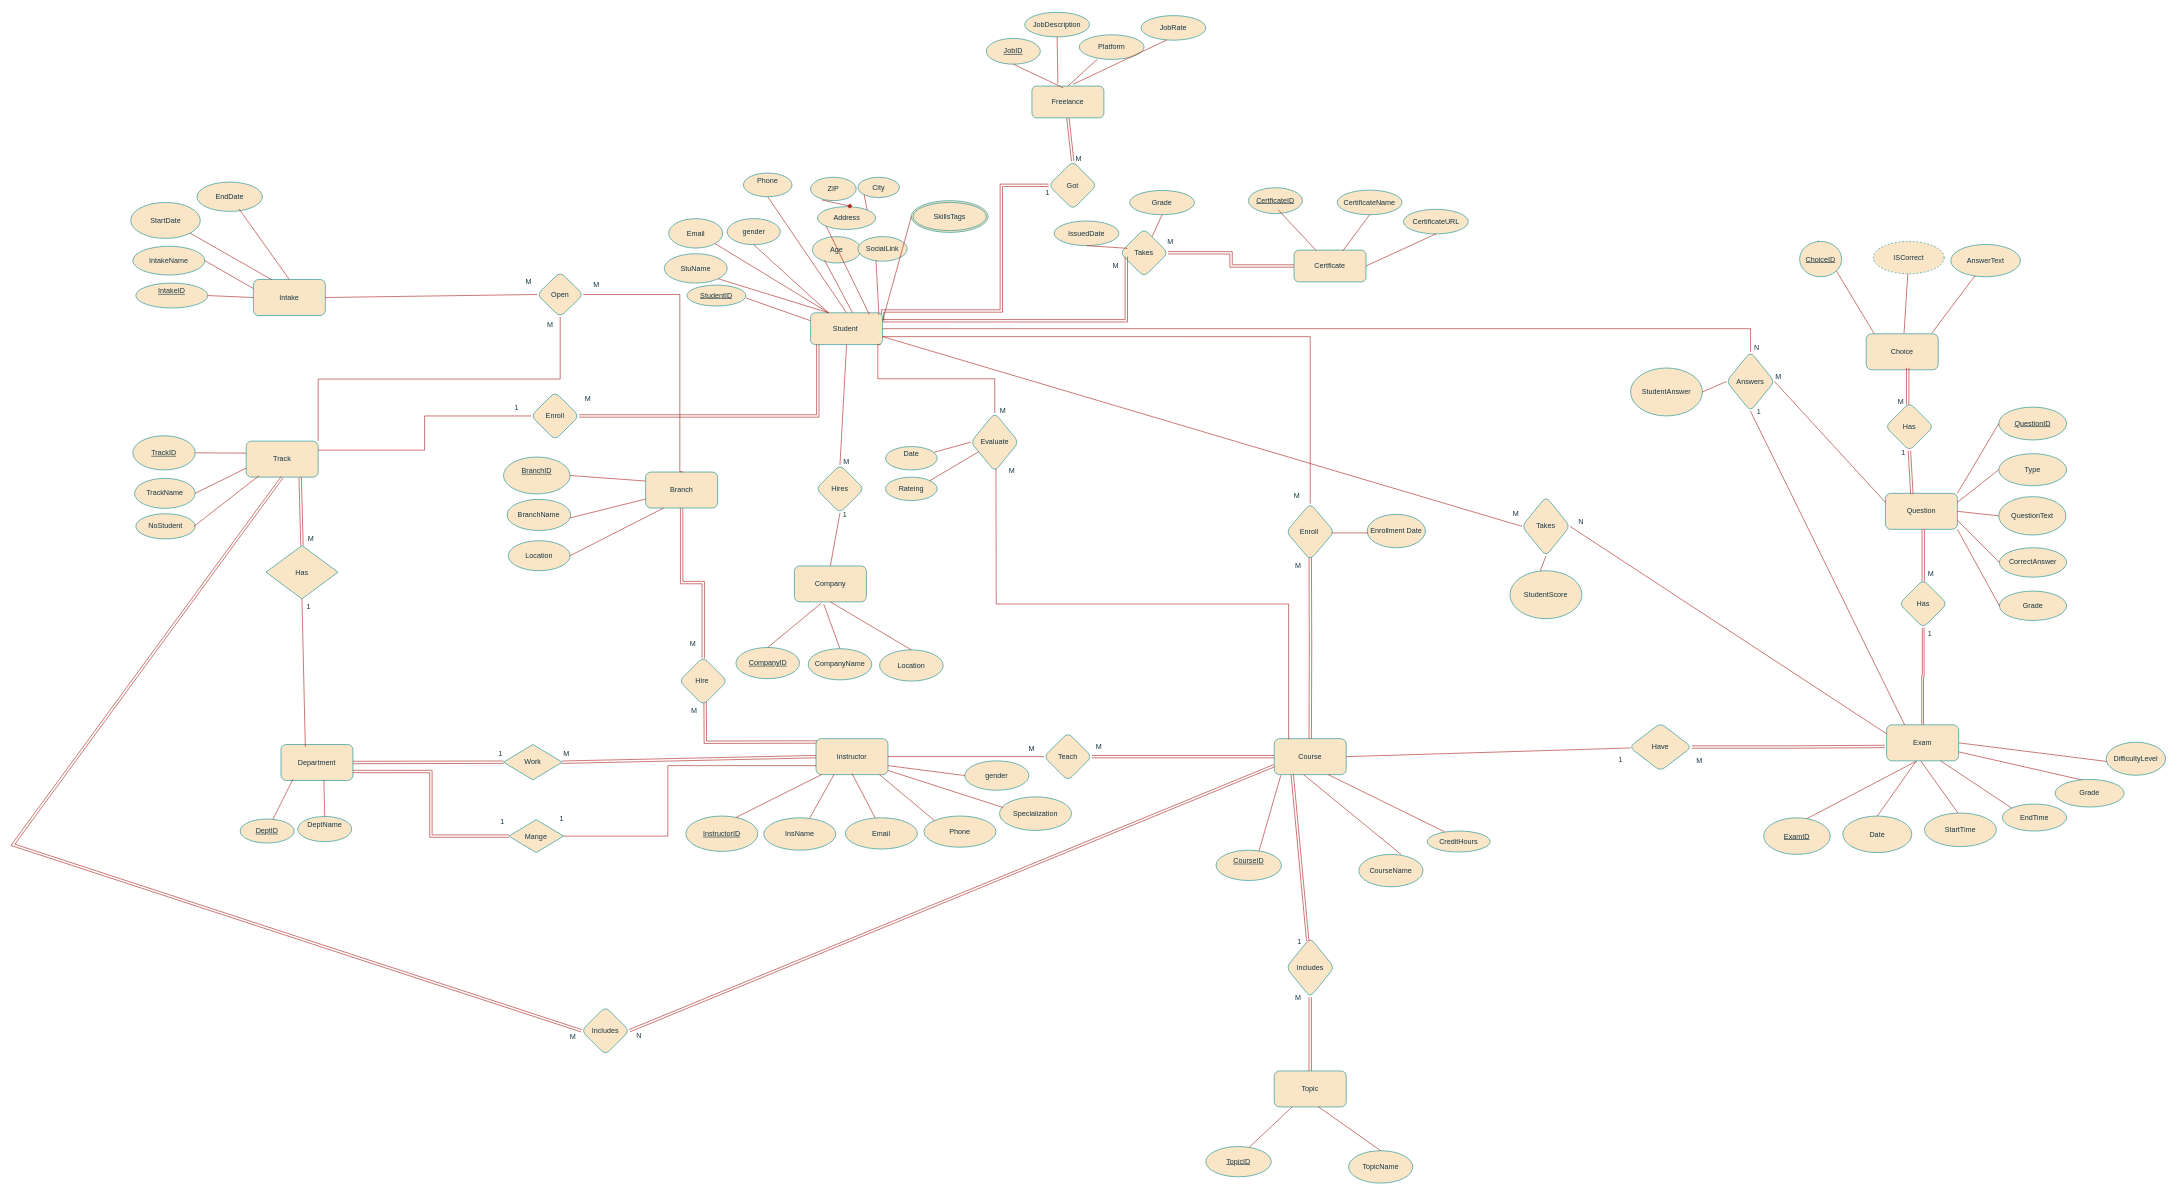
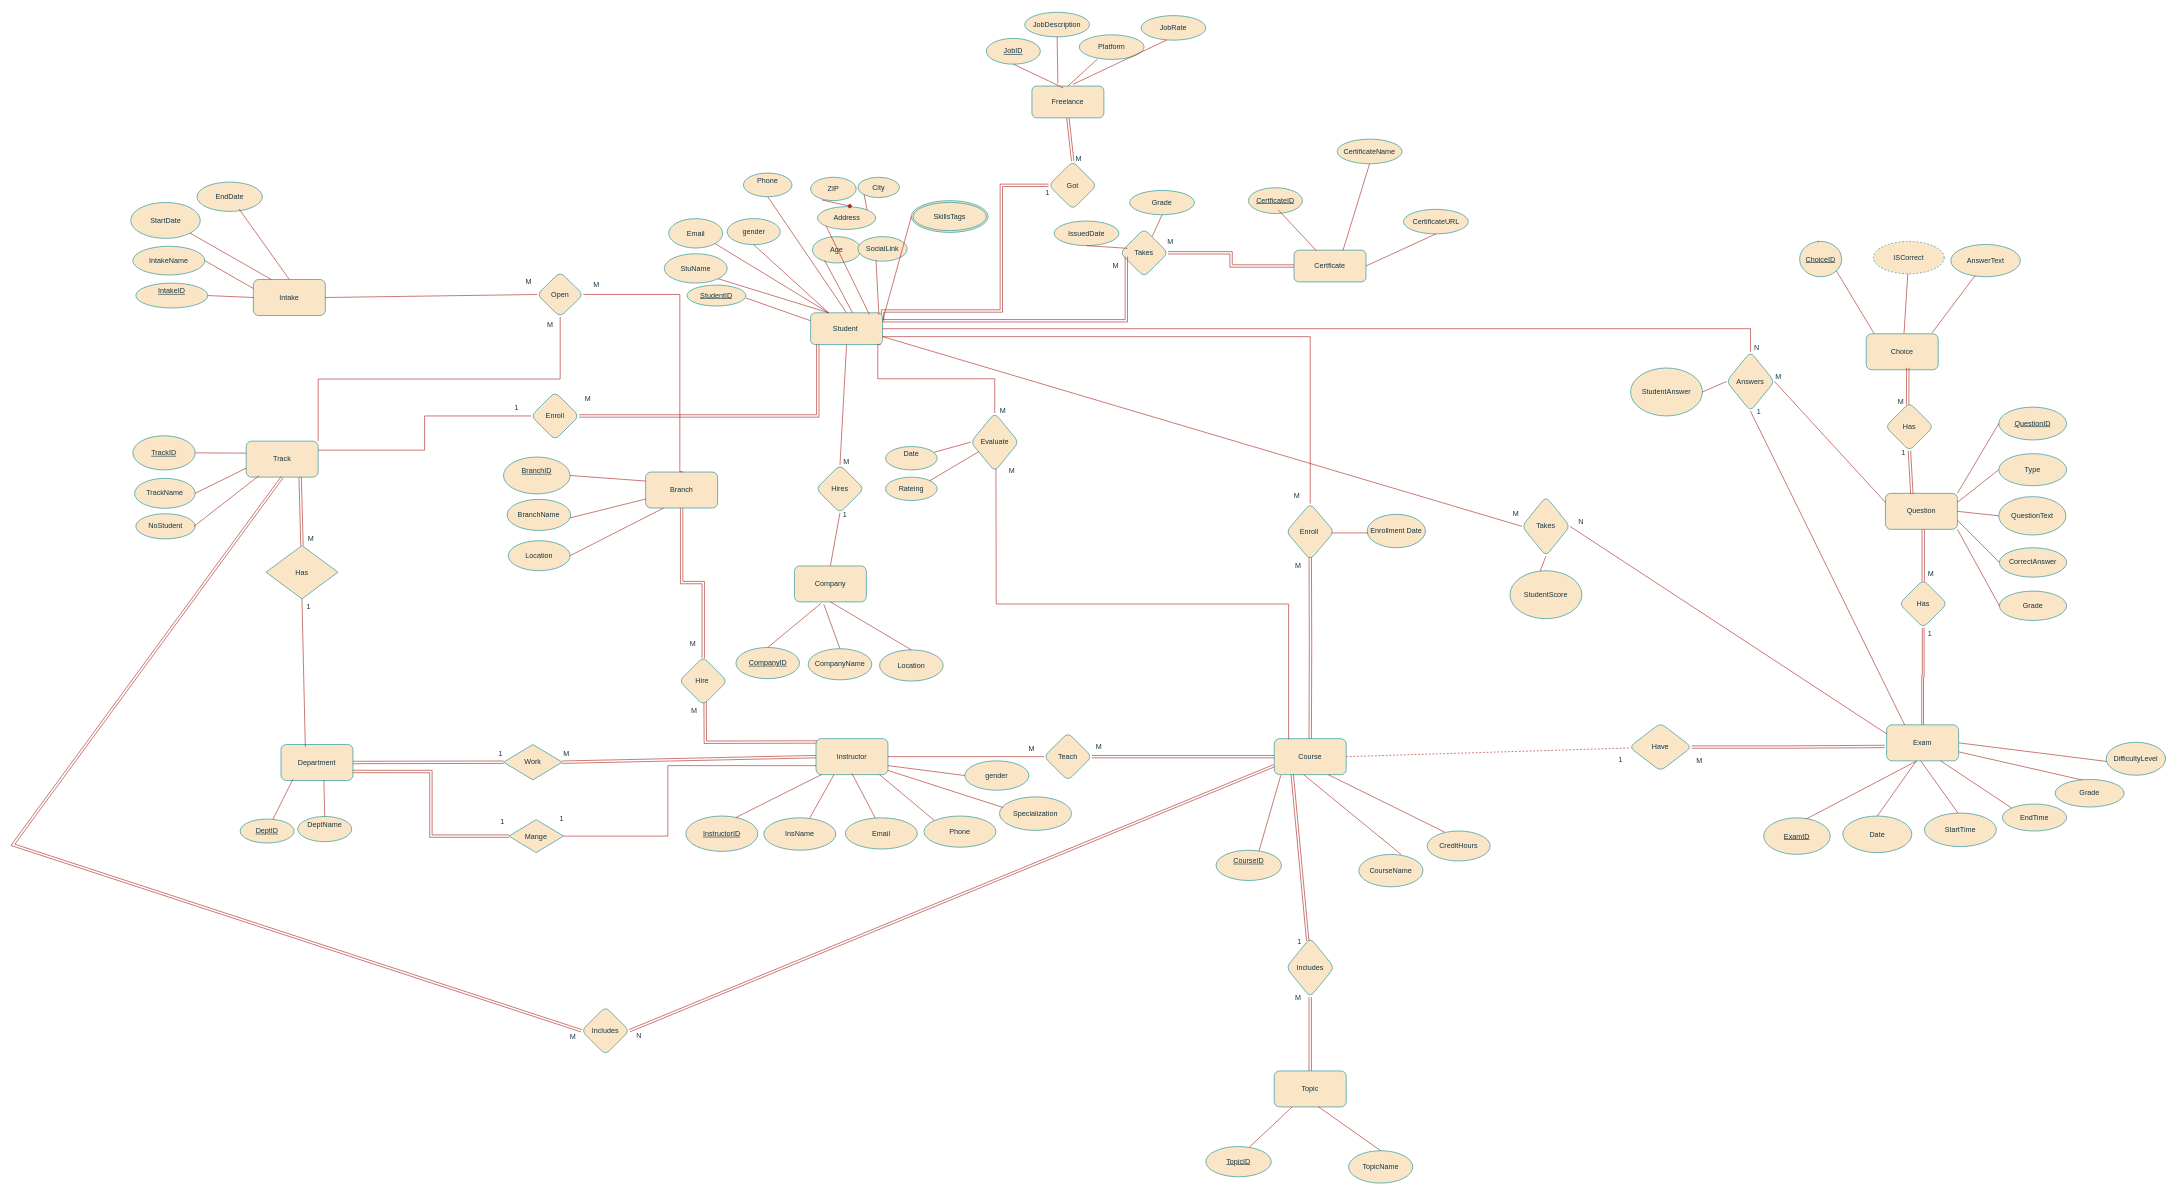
node "CertificateName": moved (1370, 203) -> (1370, 152)
edge "Have" -- "Course": style solid -> dashed
node "CreditHours": size 63x21 -> 63x30
